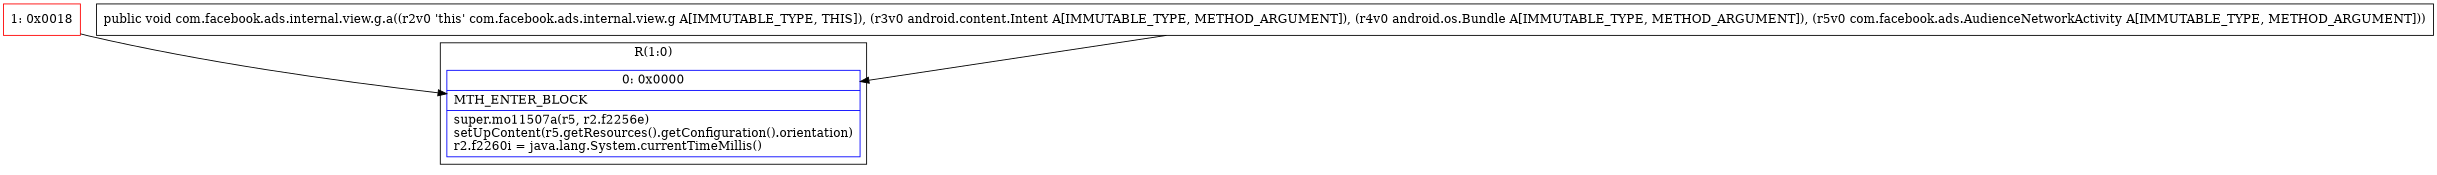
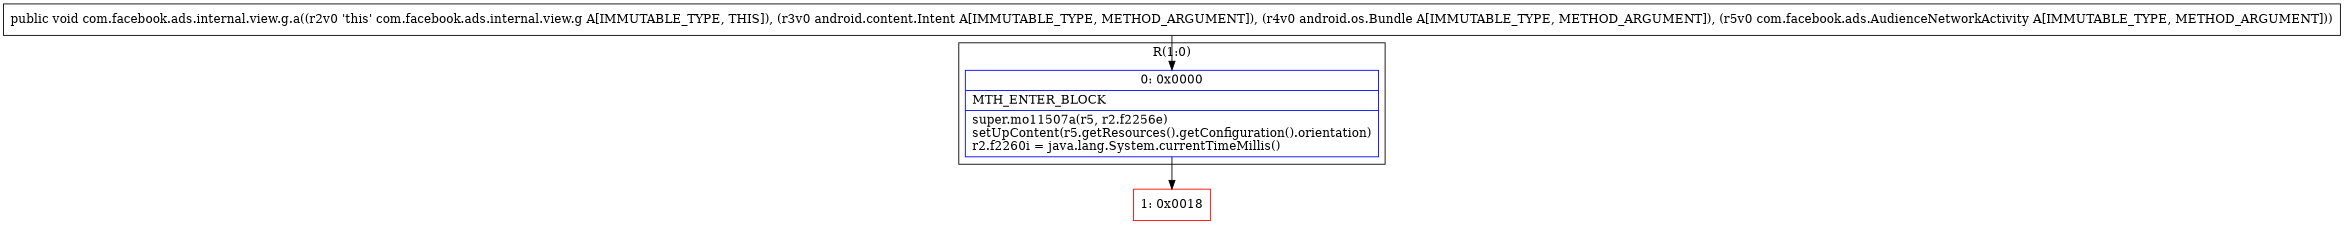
edge "1: 0x0018" -> "0: 0x0000": reversed
